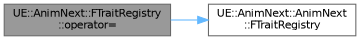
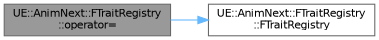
node "UE::AnimNext::AnimNext ::FTraitRegistry": label "UE::AnimNext::AnimNext ::FTraitRegistry" -> "UE::AnimNext::FTraitRegistry ::FTraitRegistry"
